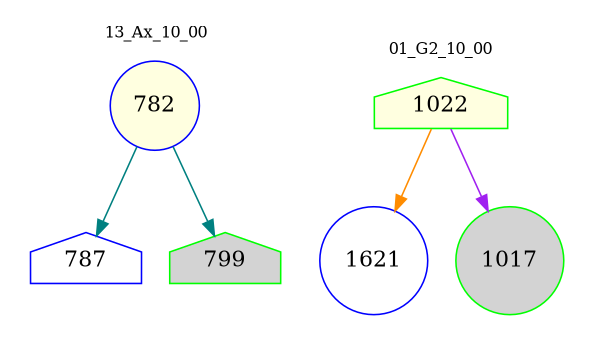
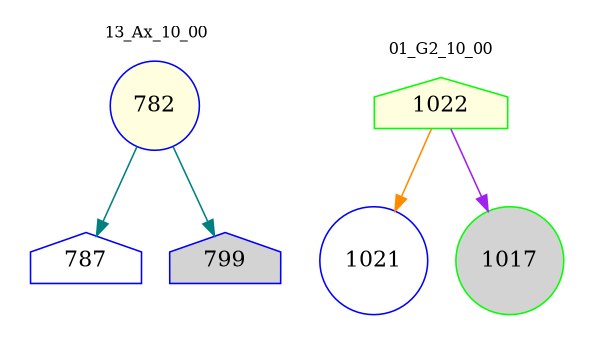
node "799": color green -> blue
node "1621": label "1621" -> "1021"
